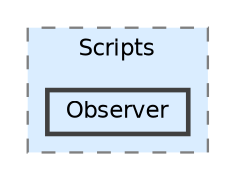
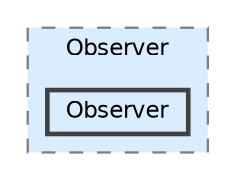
cluster "Scripts": label "Scripts" -> "Observer"
